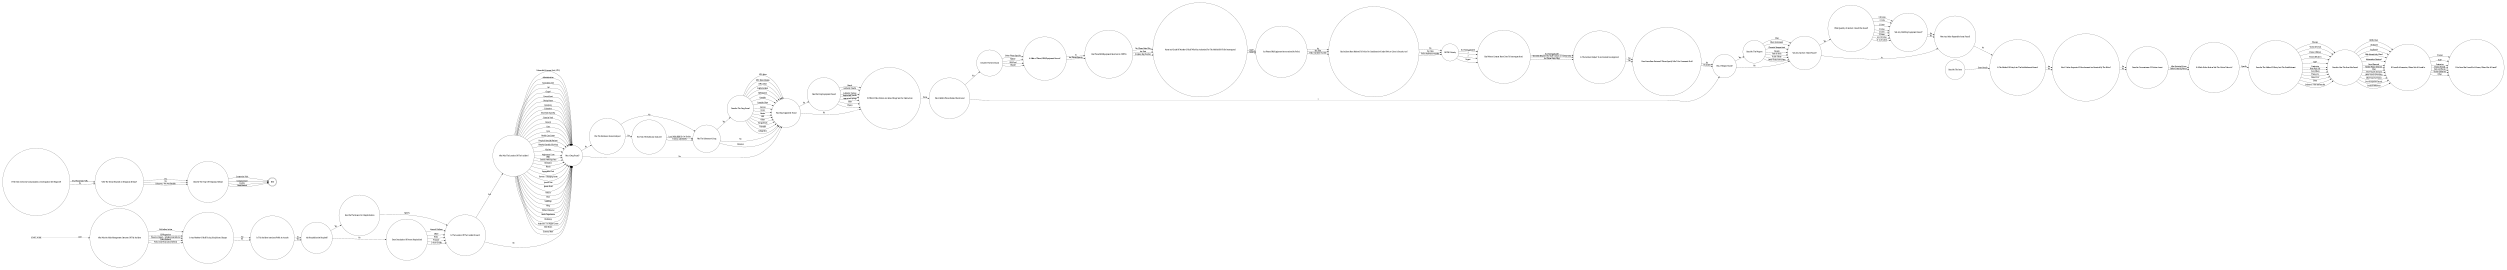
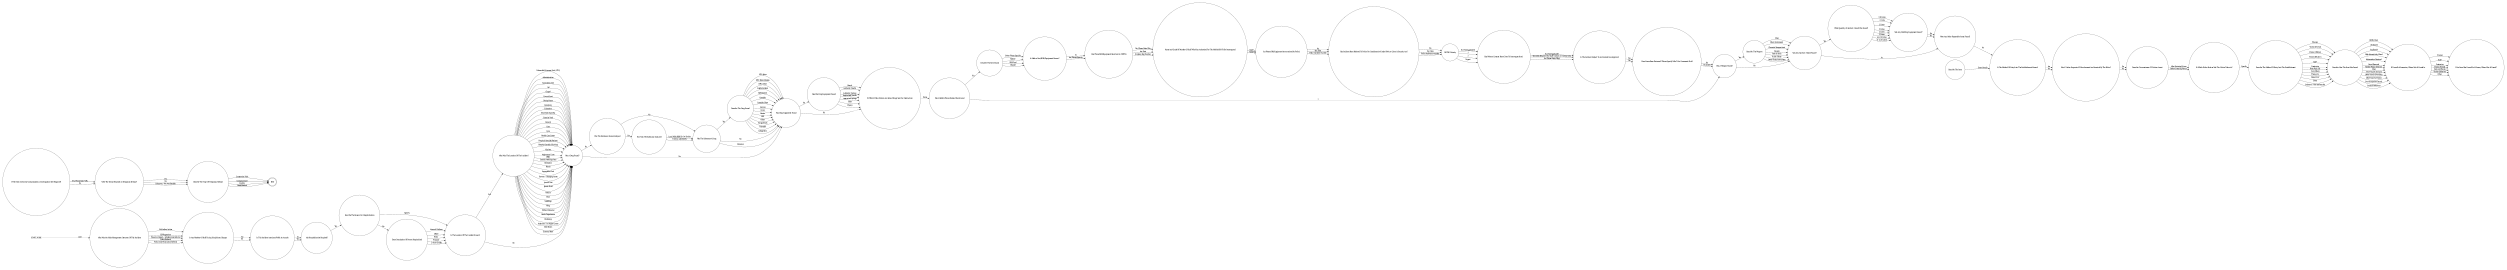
node "Is Make of Phone/SIMS/Equipment Known?": label "Is Make of Phone/SIMS/Equipment Known?" -> "Is Make of Are/SIMS/Equipment Known?"
edge "Was Hospitalisation Required?" -> "Enter Description Of Person Hospitalised": now "Describe The Reason For Hospitalisation" -> "Enter Description Of Person Hospitalised"
